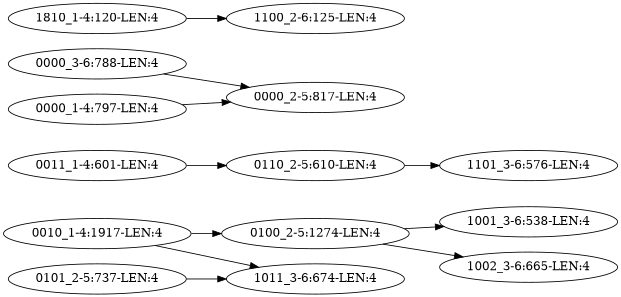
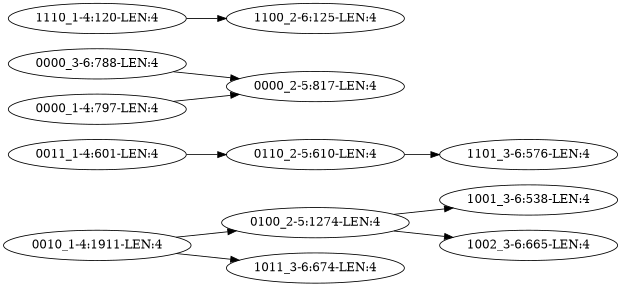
node "1810_1-4:120-LEN:4": label "1810_1-4:120-LEN:4" -> "1110_1-4:120-LEN:4"
node "0010_1-4:1917-LEN:4": label "0010_1-4:1917-LEN:4" -> "0010_1-4:1911-LEN:4"
node "0101_2-5:737-LEN:4": removed
